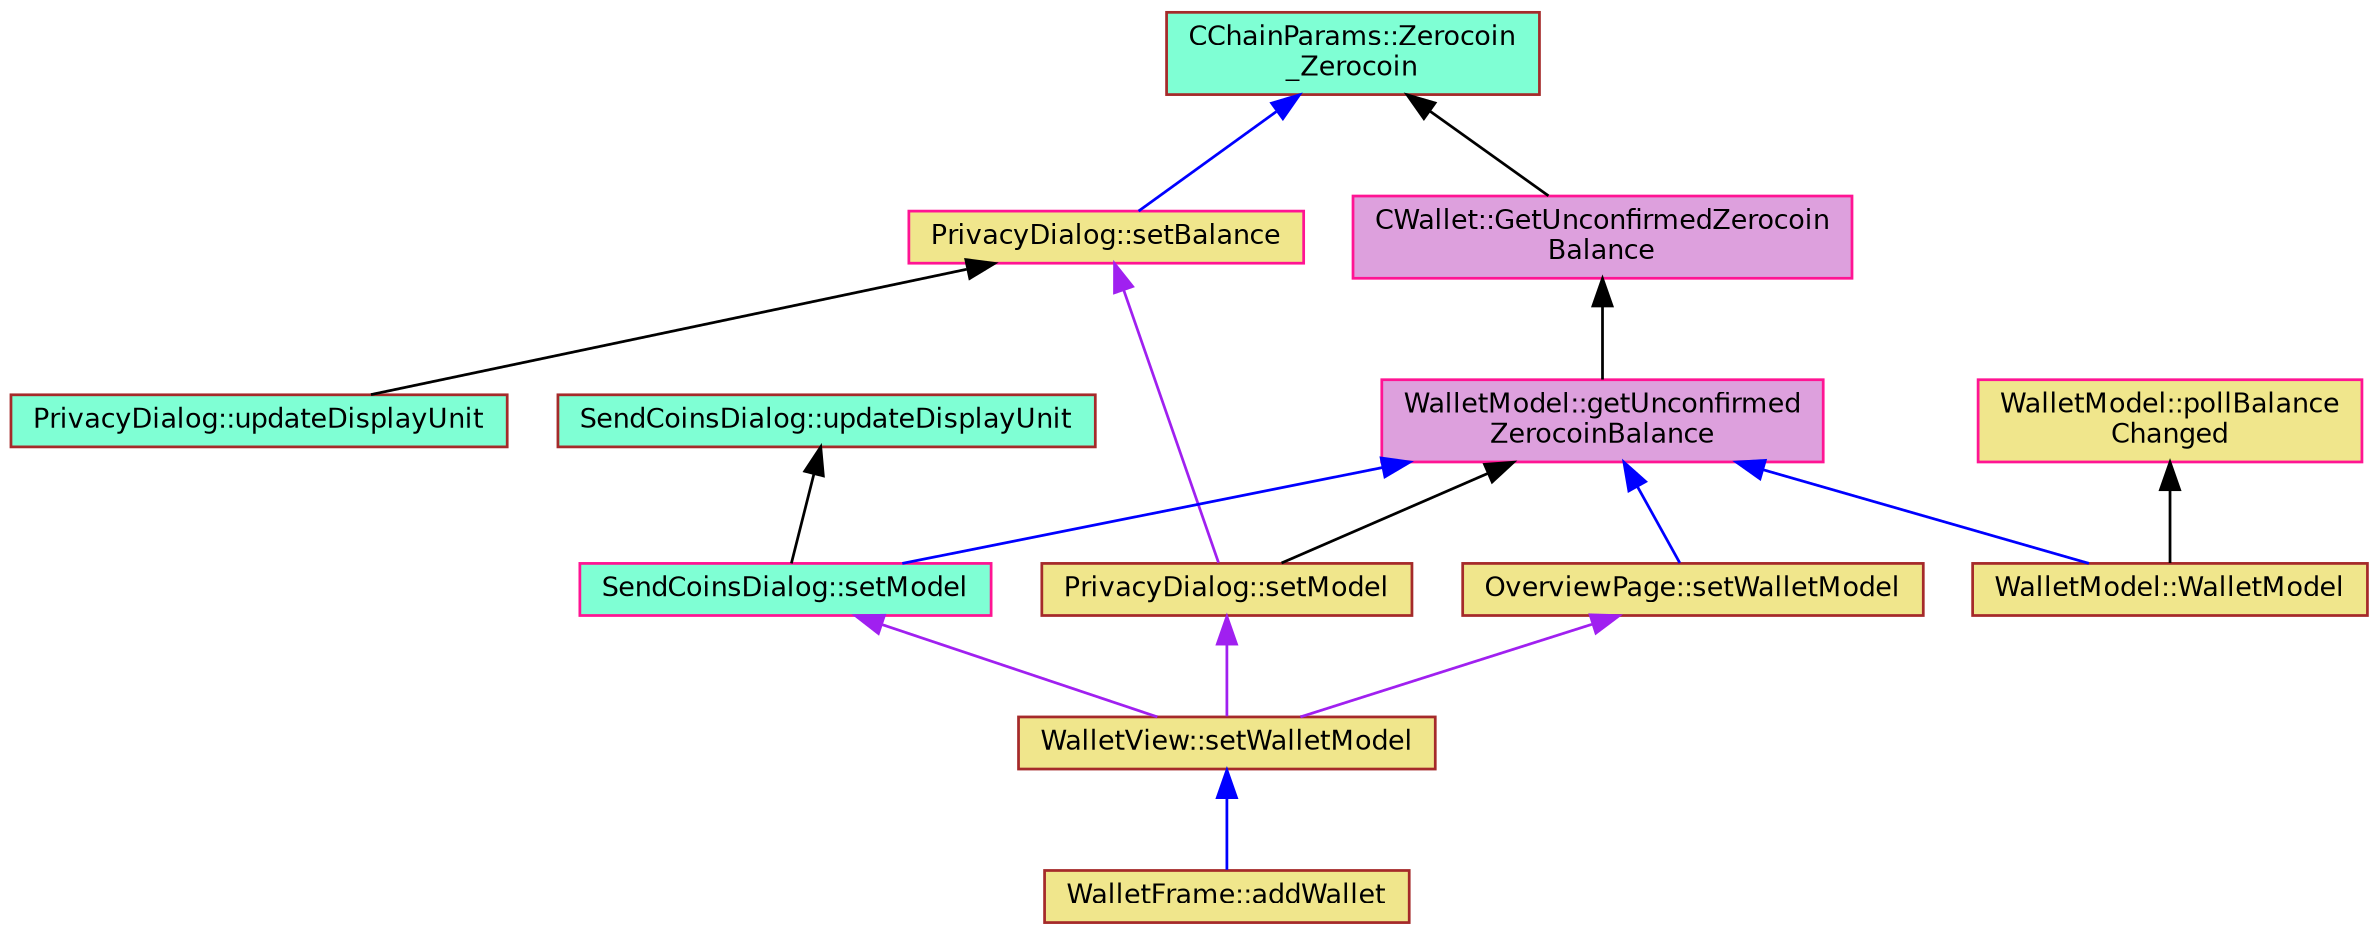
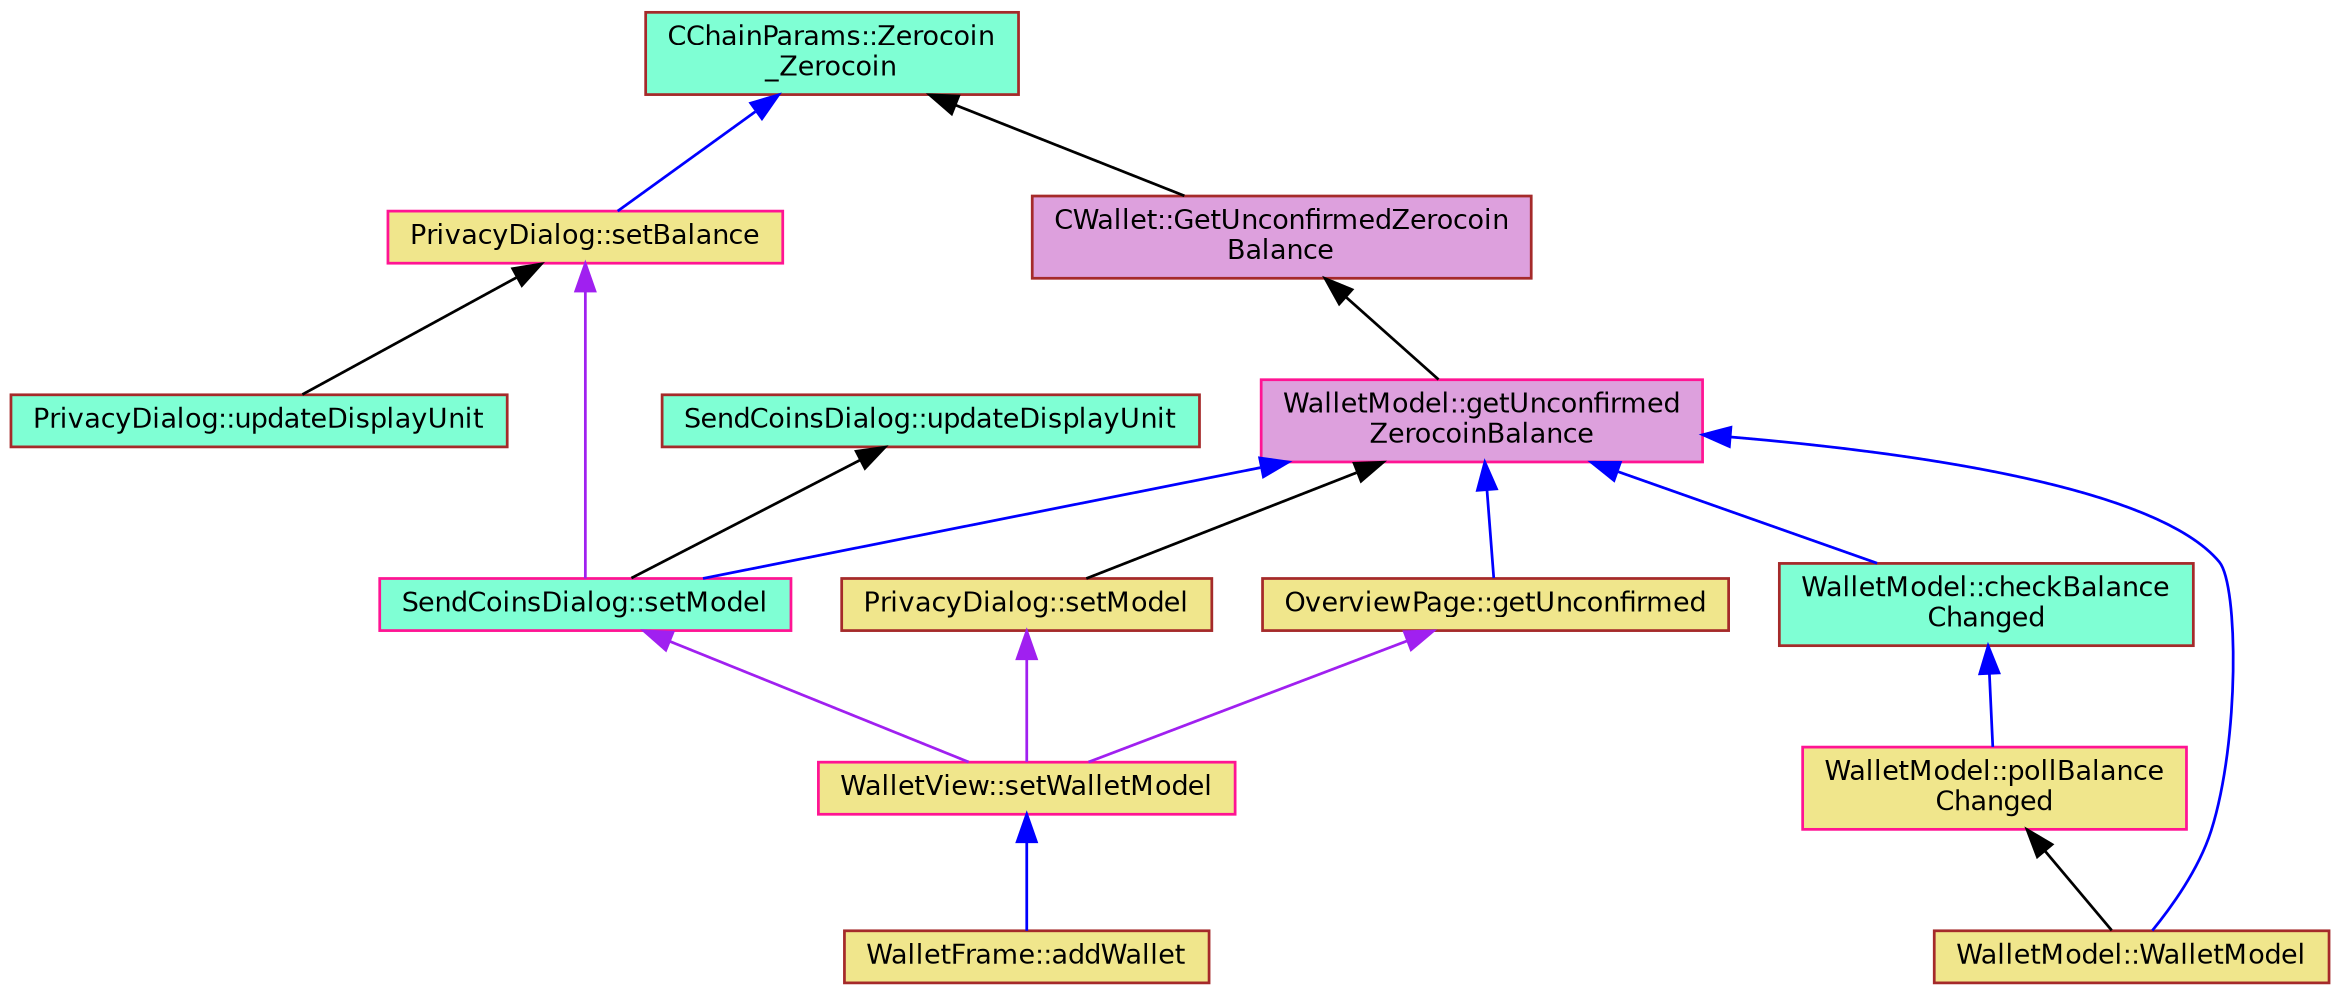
node "CWallet::GetUnconfirmedZerocoin Balance": color deeppink -> brown
edge "PrivacyDialog::setModel" -> "PrivacyDialog::setBalance": now "SendCoinsDialog::setModel" -> "PrivacyDialog::setBalance"
node "OverviewPage::setWalletModel": label "OverviewPage::setWalletModel" -> "OverviewPage::getUnconfirmed"
node "WalletModel::checkBalance Changed": added
node "WalletView::setWalletModel": color brown -> deeppink
